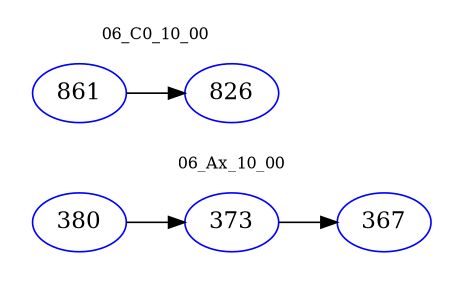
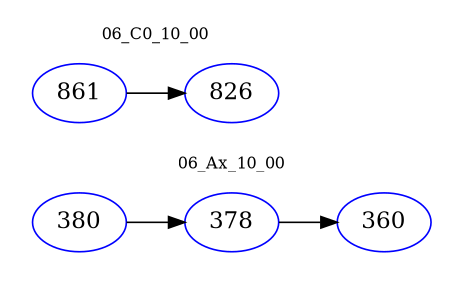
node "373": label "373" -> "378"
node "367": label "367" -> "360"
